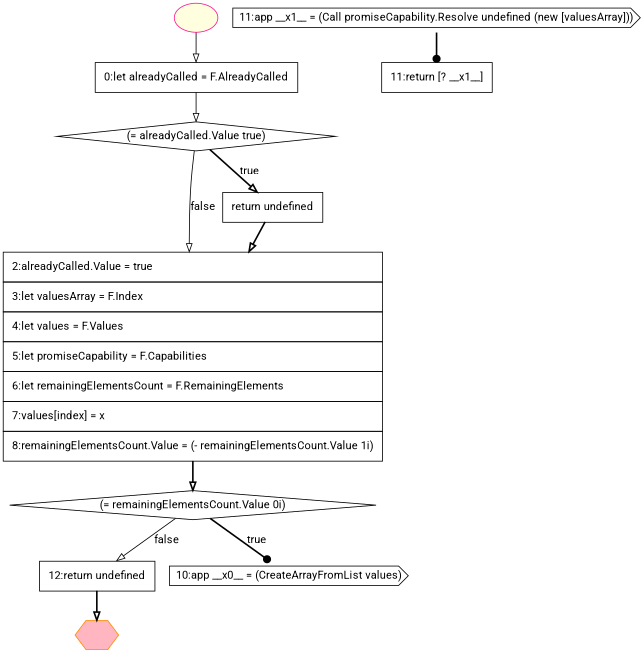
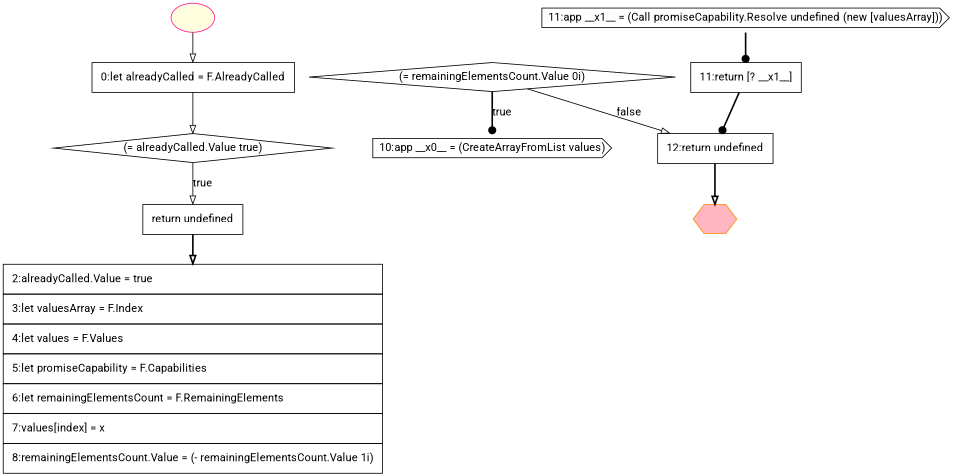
edge "11:return [? __x1__]" -> "12:return undefined": added
edge "(= alreadyCalled.Value true)" -> "return undefined": style bold -> solid
edge "(= alreadyCalled.Value true)" -> "2:alreadyCalled.Value = true": removed, label "false"
edge "2:alreadyCalled.Value = true" -> "(= remainingElementsCount.Value 0i)": removed
